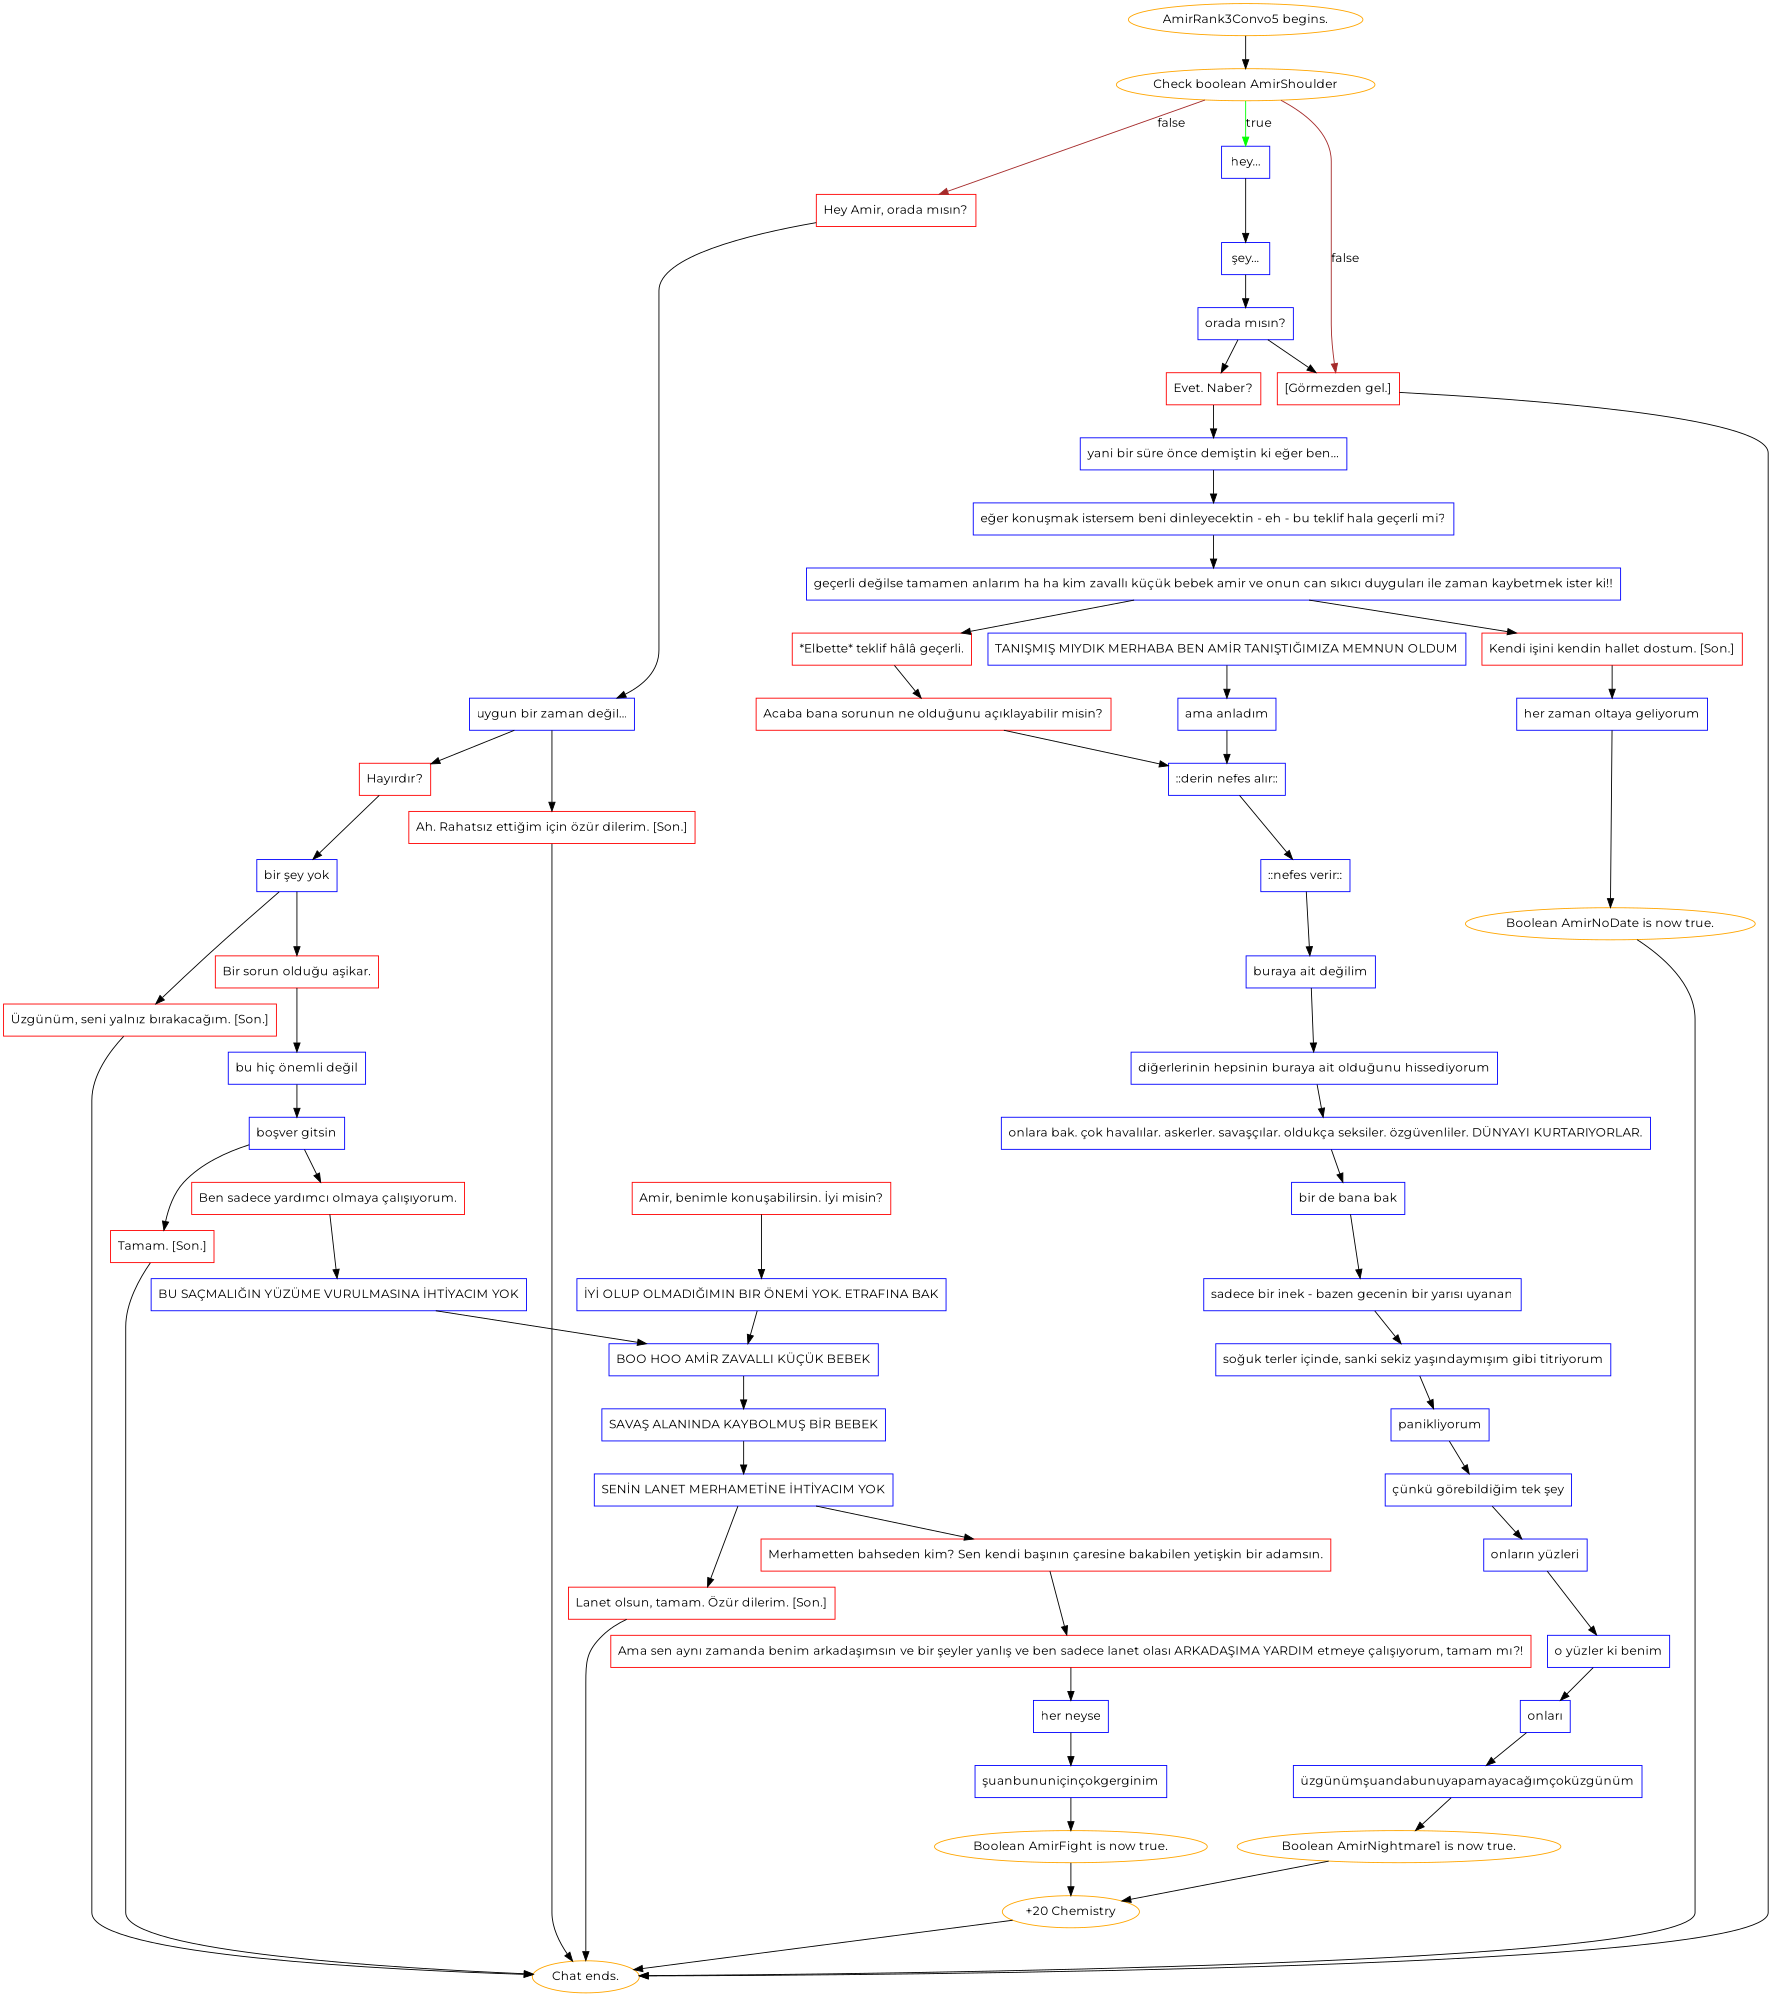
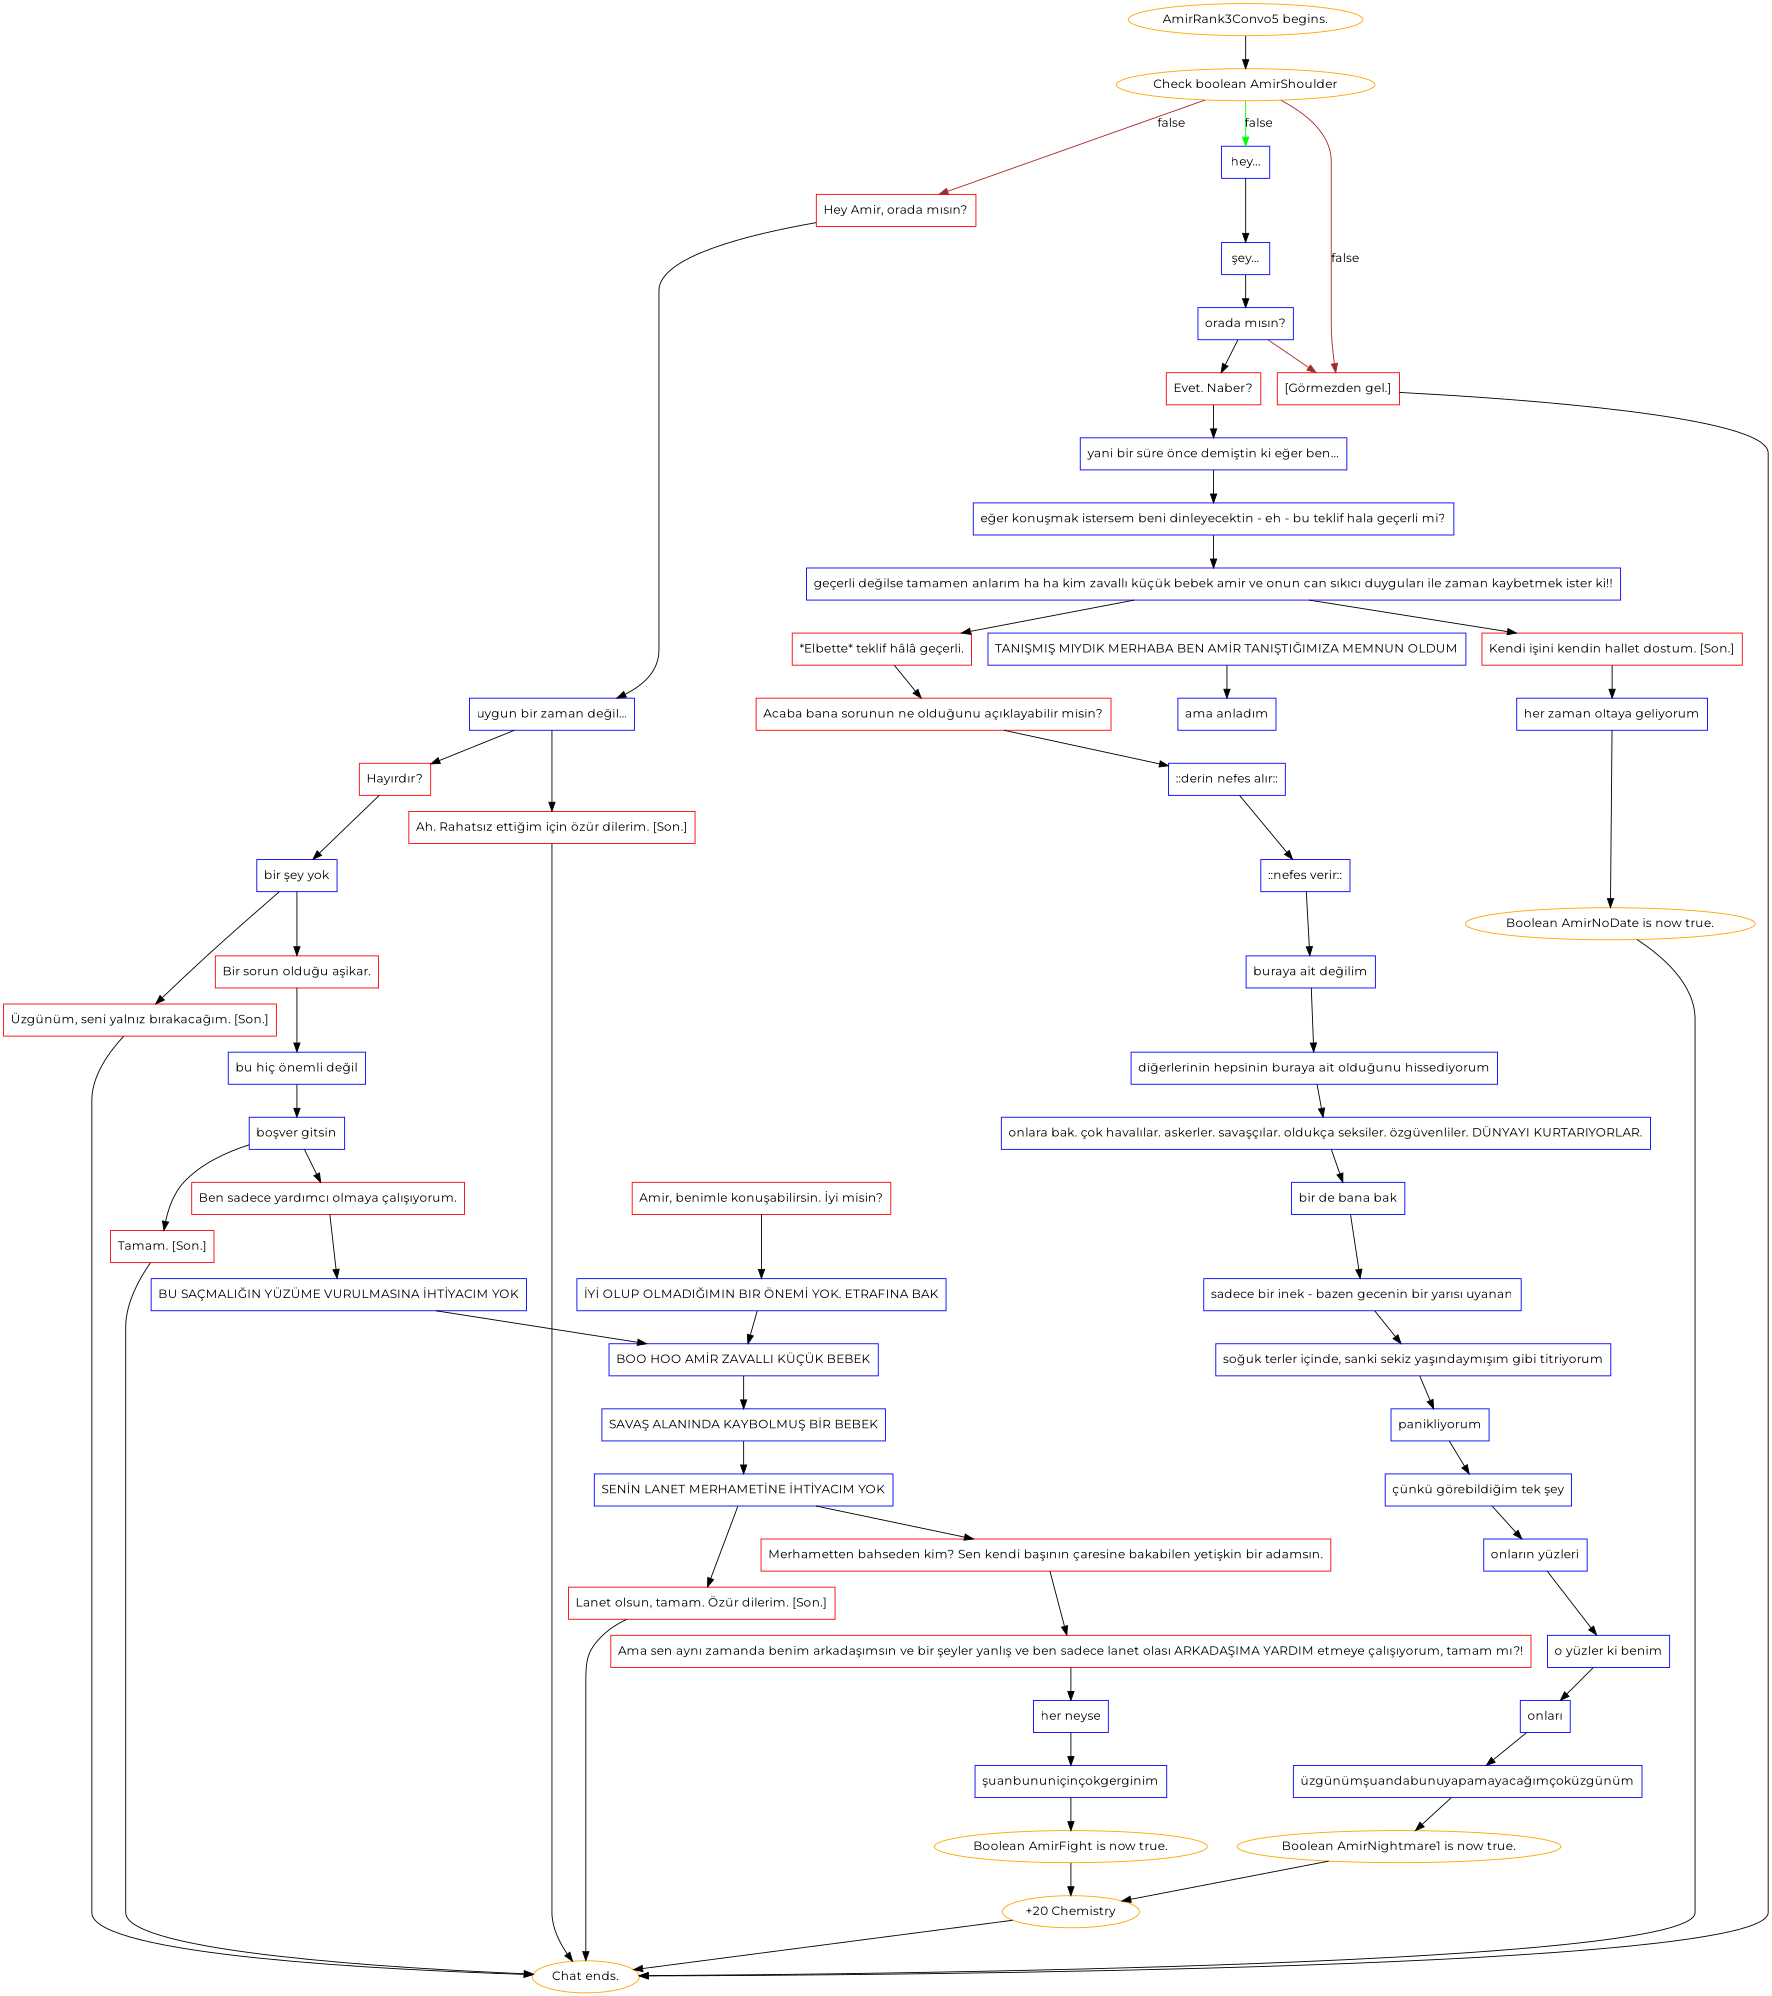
edge "Check boolean AmirShoulder" -> "hey...": label "true" -> "false"
edge "orada mısın?" -> "[Görmezden gel.]": color black -> brown
edge "ama anladım" -> "::derin nefes alır::": removed
